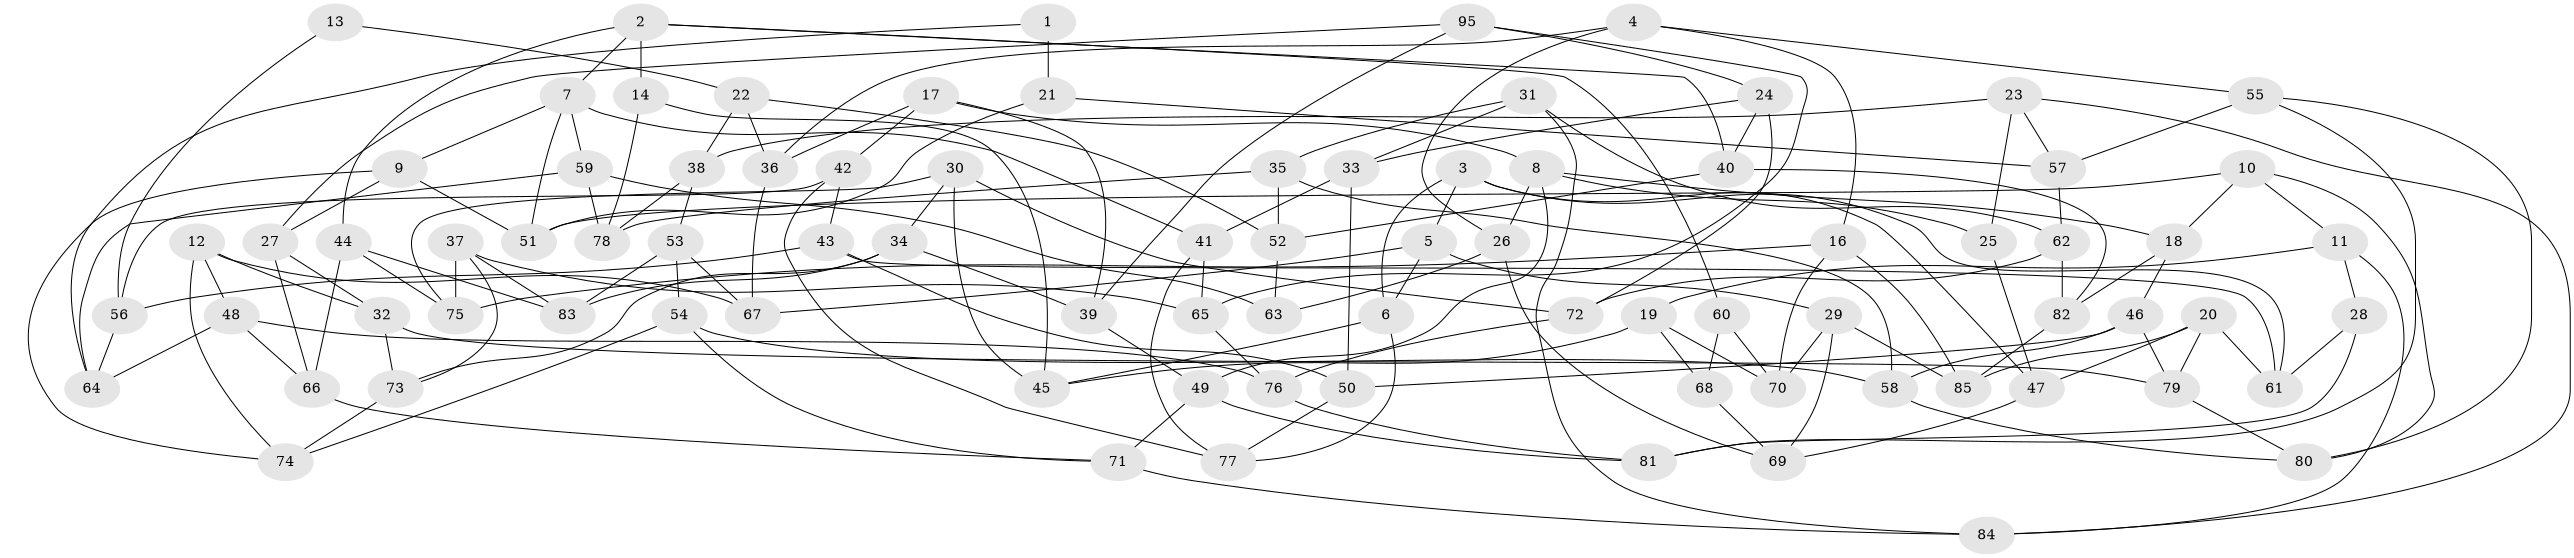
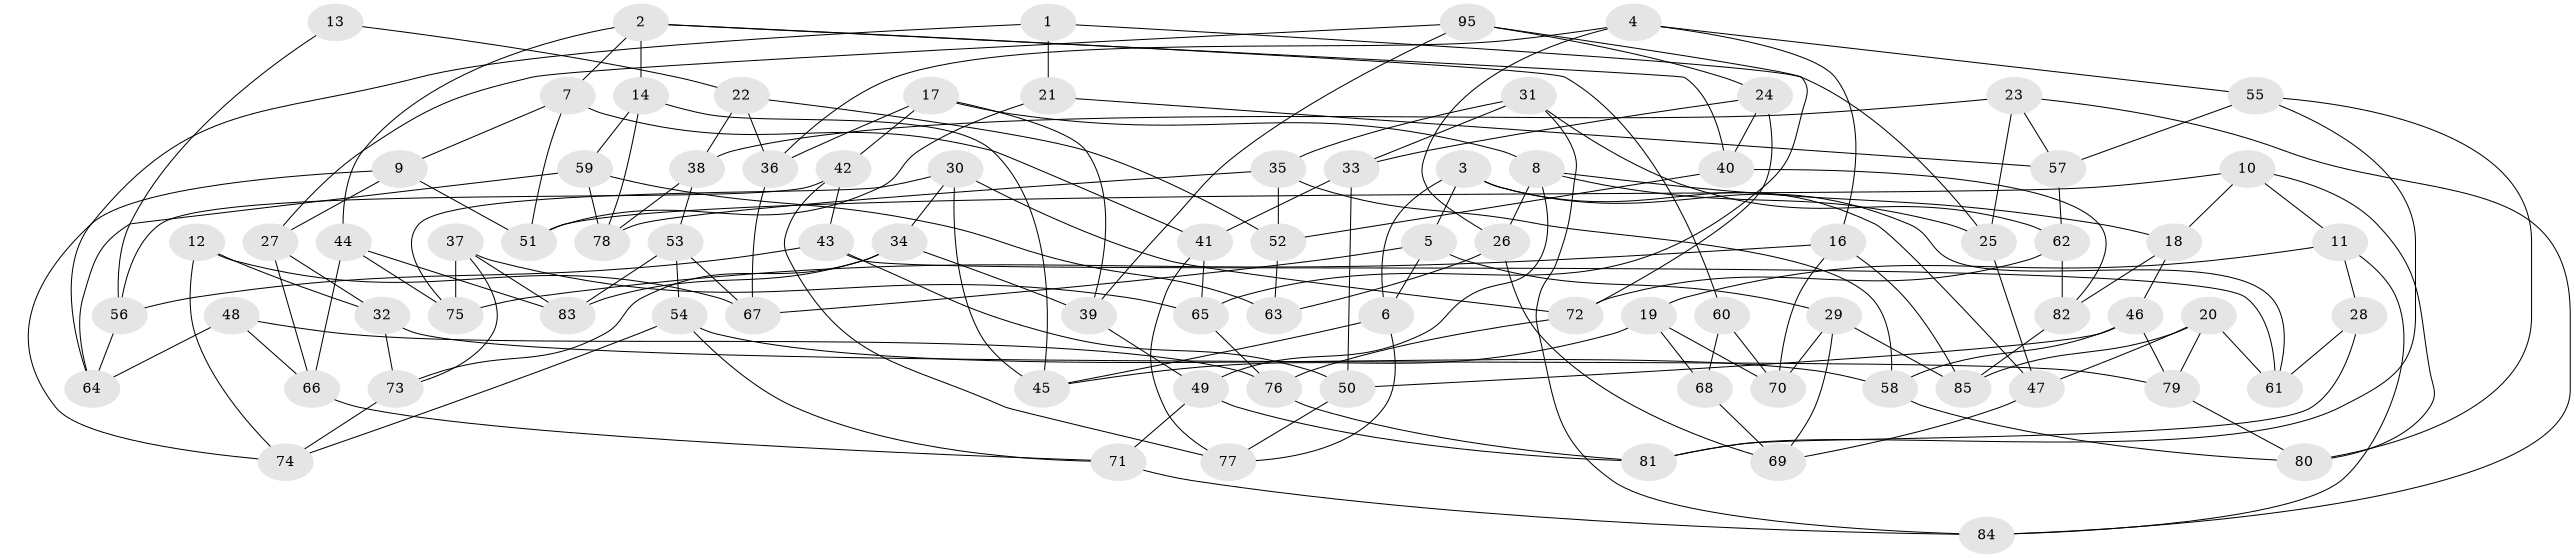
edge "1" -- "25": added
edge "7" -- "59": now "14" -- "59"
edge "12" -- "48": removed
